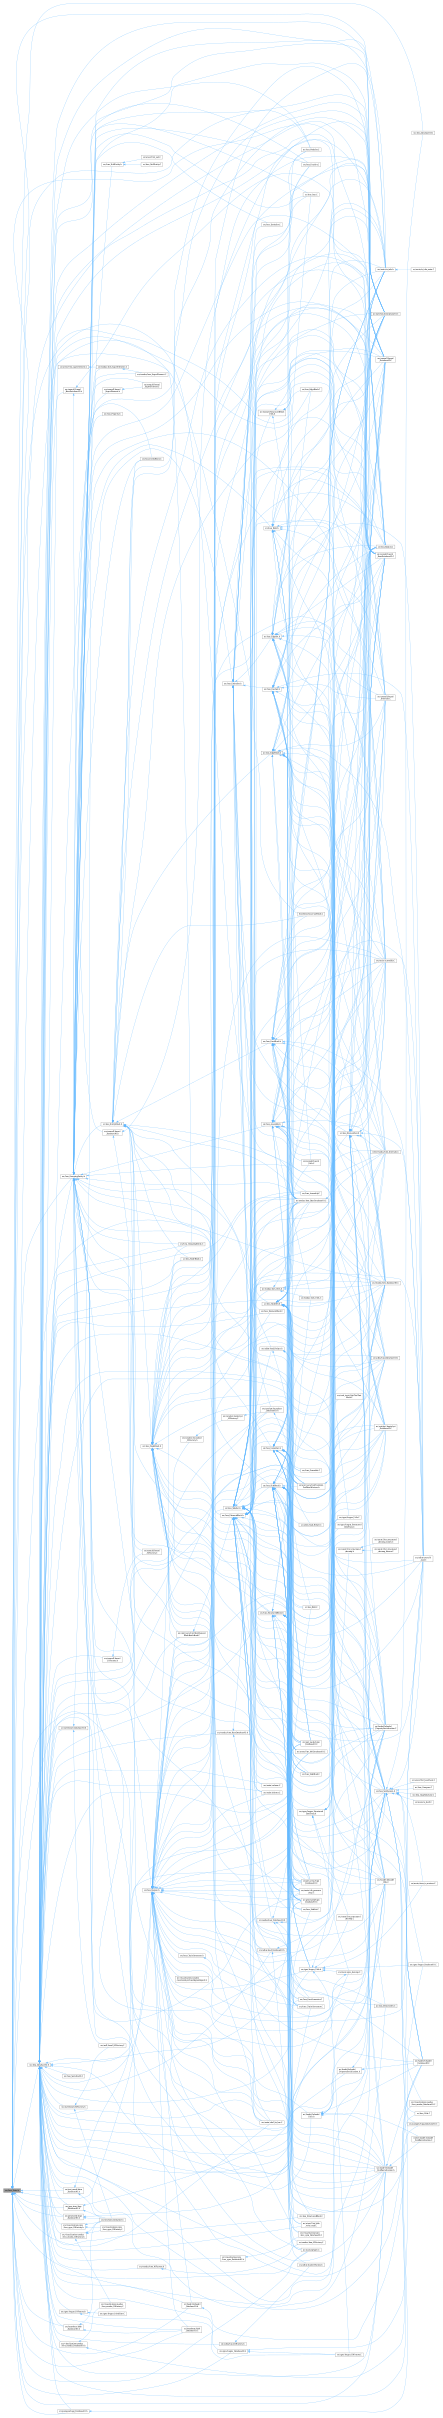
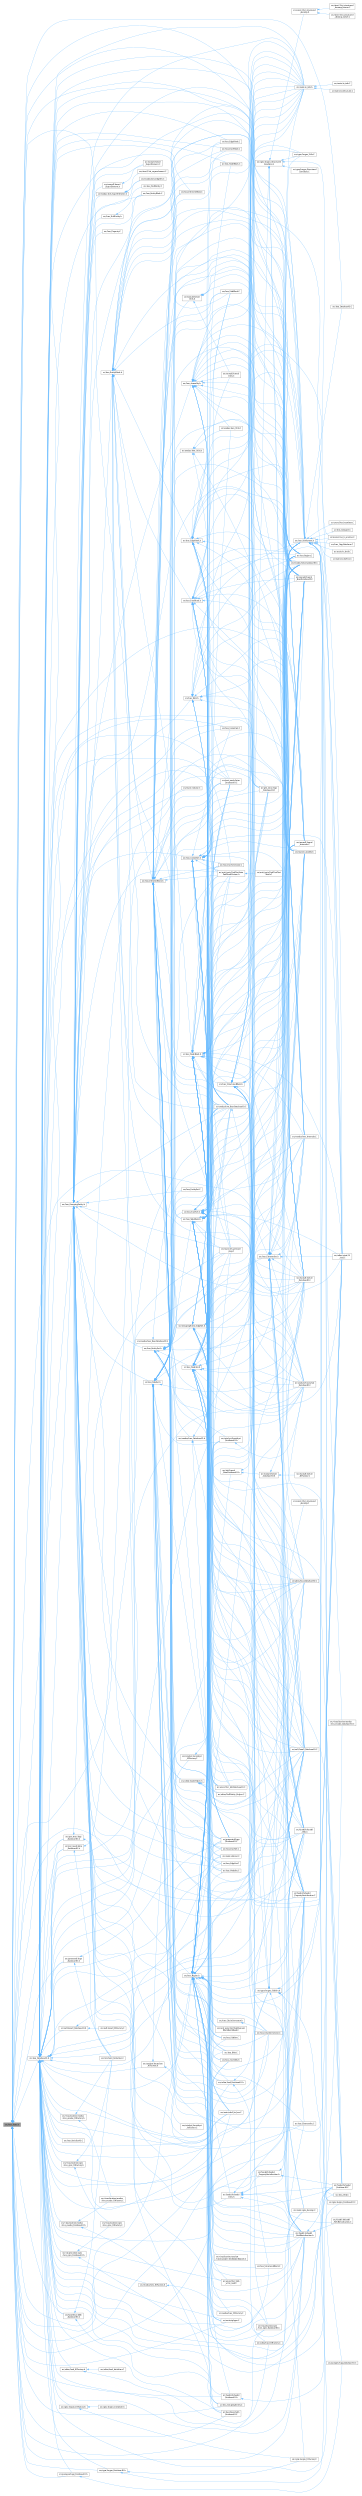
node "src/main/io_info.C": added
node "src/utest/Utst_ioel.C": removed
node "src/Ioss_Ioss.C": label "src/Ioss_Ioss.C" -> "src/Ioss_EdgeSet.C"
edge "src/main/struc_to_unstruc.C" -> "src/cgns/Iocgns_Structured ZoneData.h": added
edge "src/exodus/Ioex_SuperElement.h" -> "src/utest/Utst_superelement.C": reversed
node "src/exodus/Ioex_SuperElement.C": label "src/exodus/Ioex_SuperElement.C" -> "src/exodus/Ioex_EdgeSet.C"
node "src/exonull/Ioexnl _BaseDatabaseIO.h": label "src/exonull/Ioexnl _BaseDatabaseIO.h" -> "src/init/Ioexnl _BaseDatabaseIO.h"
node "src/exonull/StructuredBlock _Utils.h": label "src/exonull/StructuredBlock _Utils.h" -> "src/exonull/Ioexnl _Utils.h"
node "src/main/io_shell_ts.C": added
node "src/Ioss_EdgeSet.h": label "src/Ioss_EdgeSet.h" -> "src/GroupingEntity_EdgeSet.h"
node "heartbeat/Ioss_FaceBlock.C": label "heartbeat/Ioss_FaceBlock.C" -> "src/Ioss_FaceBlock.C"
node "write/exodus/Ioex_Internals.C": label "write/exodus/Ioex_Internals.C" -> "src/exodus/Ioex_Internals.C"
edge "src/exodus/Ioex_DatabaseIO.C" -> "src/Ioss_StructuredBlock.h": now "src/exodus/Ioex_DatabaseIO.C" -> "src/Ioss_GroupingEntity.h"
node "src/adios/Ioad_Helper.C": label "src/adios/Ioad_Helper.C" -> "src/adios/NullEntity_Helper.C"
edge "src/Ioss_Blob.C" -> "src/Ioss_CommSet.h": now "src/Ioss_Blob.C" -> "src/Ioss_GroupingEntity.h"
edge "src/Ioss_ElementBlock.h" -> "src/unit_tests/UnitTestElement BlockBatchRead.C": reversed
node "src/exonull/Ioexnl _IOFactory.h": removed
node "src/cgns/Iocgns_Utils.h": label "src/cgns/Iocgns_Utils.h" -> "src/cgns/Iocgns_SideSet.h"
edge "src/Ioss_ElementSet.C" -> "src/exodus/Ioex_DatabaseIO.h": now "src/Ioss_ElementSet.C" -> "src/Ioss_GroupingEntity.h"
edge "src/Ioss_Region.h" -> "src/main/cgns_decomp.C": reversed
node "src/null/Ionull_IOFactory.h": removed
node "src/catalyst/Iocatalyst _Initializer.C": added
node "rocket/faodel/Iofaodel _FieldSerialization.C": label "rocket/faodel/Iofaodel _FieldSerialization.C" -> "src/faodel/Iofaodel _FieldSerialization.C"
edge "src/visualization/cgns /Iovs_cgns_IOFactory.C" -> "src/visualization/exodus /Iovs_exodus_IOFactory.h": now "src/visualization/cgns /Iovs_cgns_IOFactory.C" -> "src/visualization/cgns /Iovs_cgns_DatabaseIO.h"
node "src/adios/Ioad_Initializer.C": added
edge "src/visualization/cgns /Iovs_cgns_DatabaseIO.C" -> "src/Ioss_State.h": added
